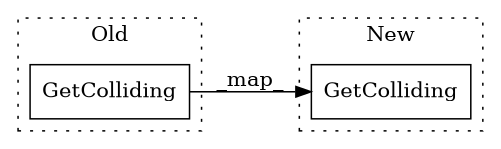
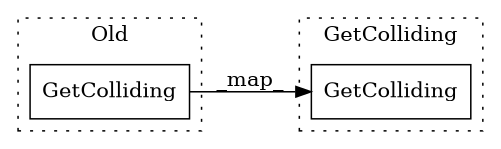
cluster "New": label "New" -> "GetColliding"
